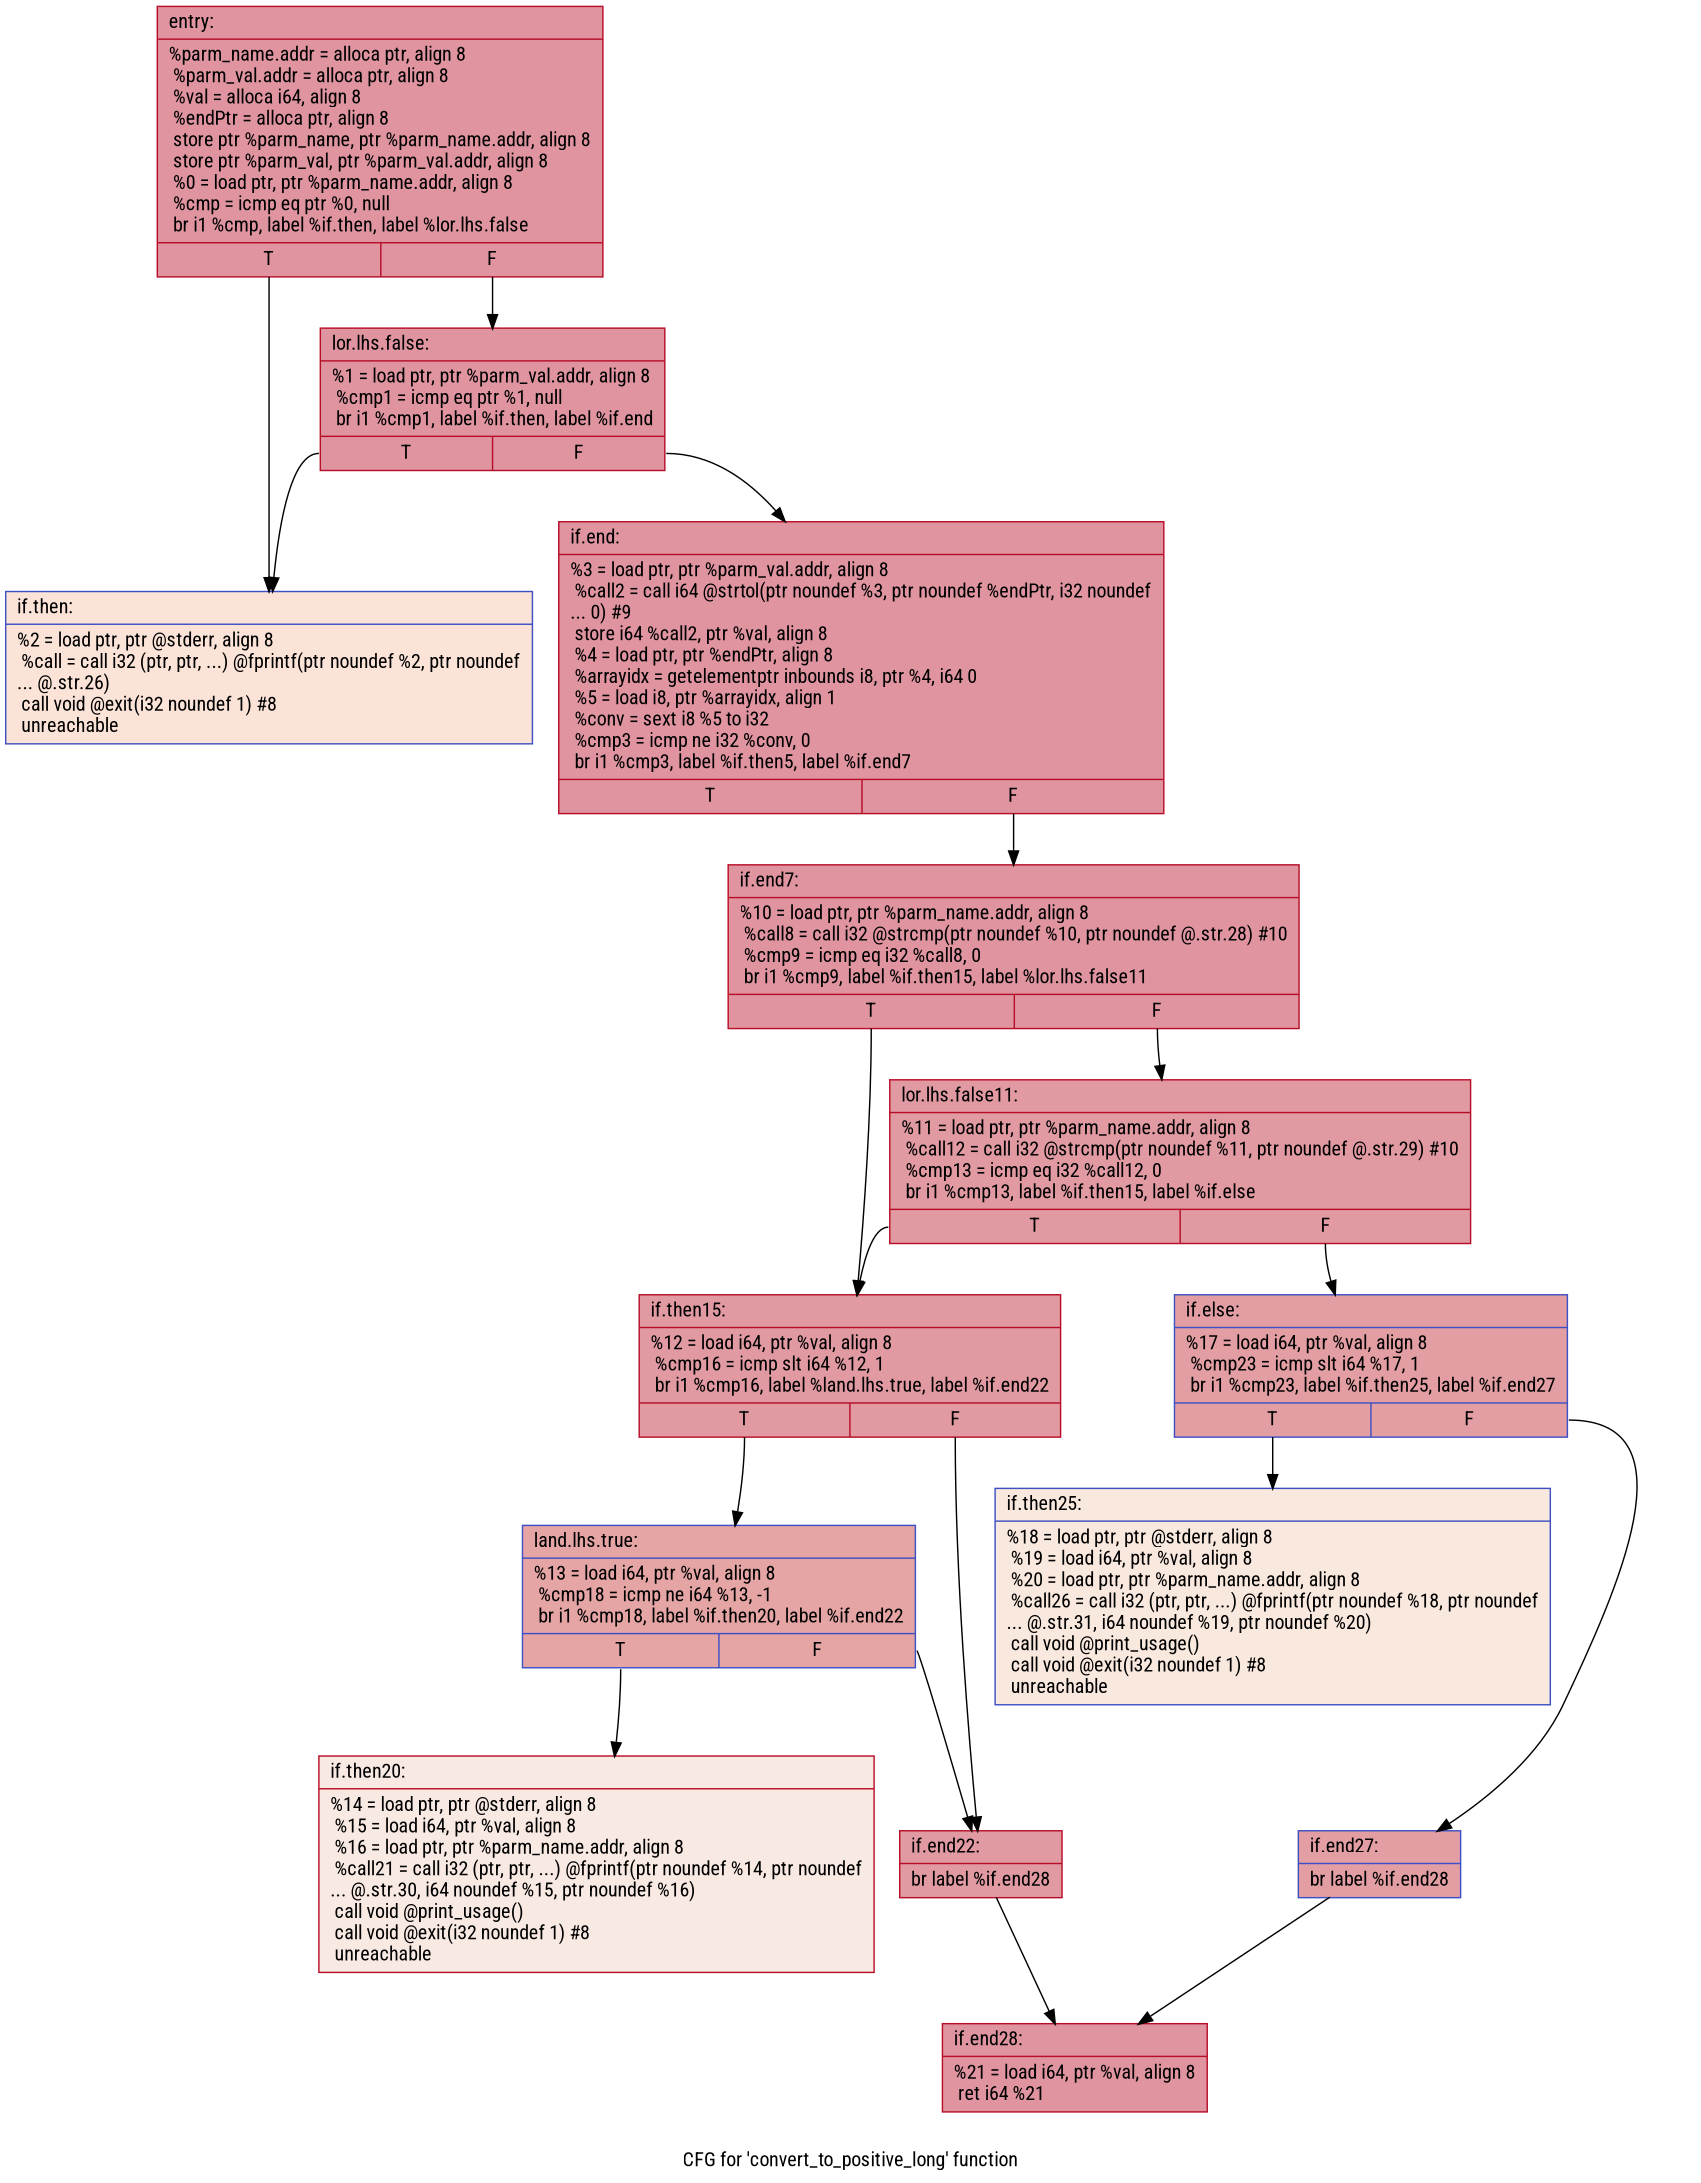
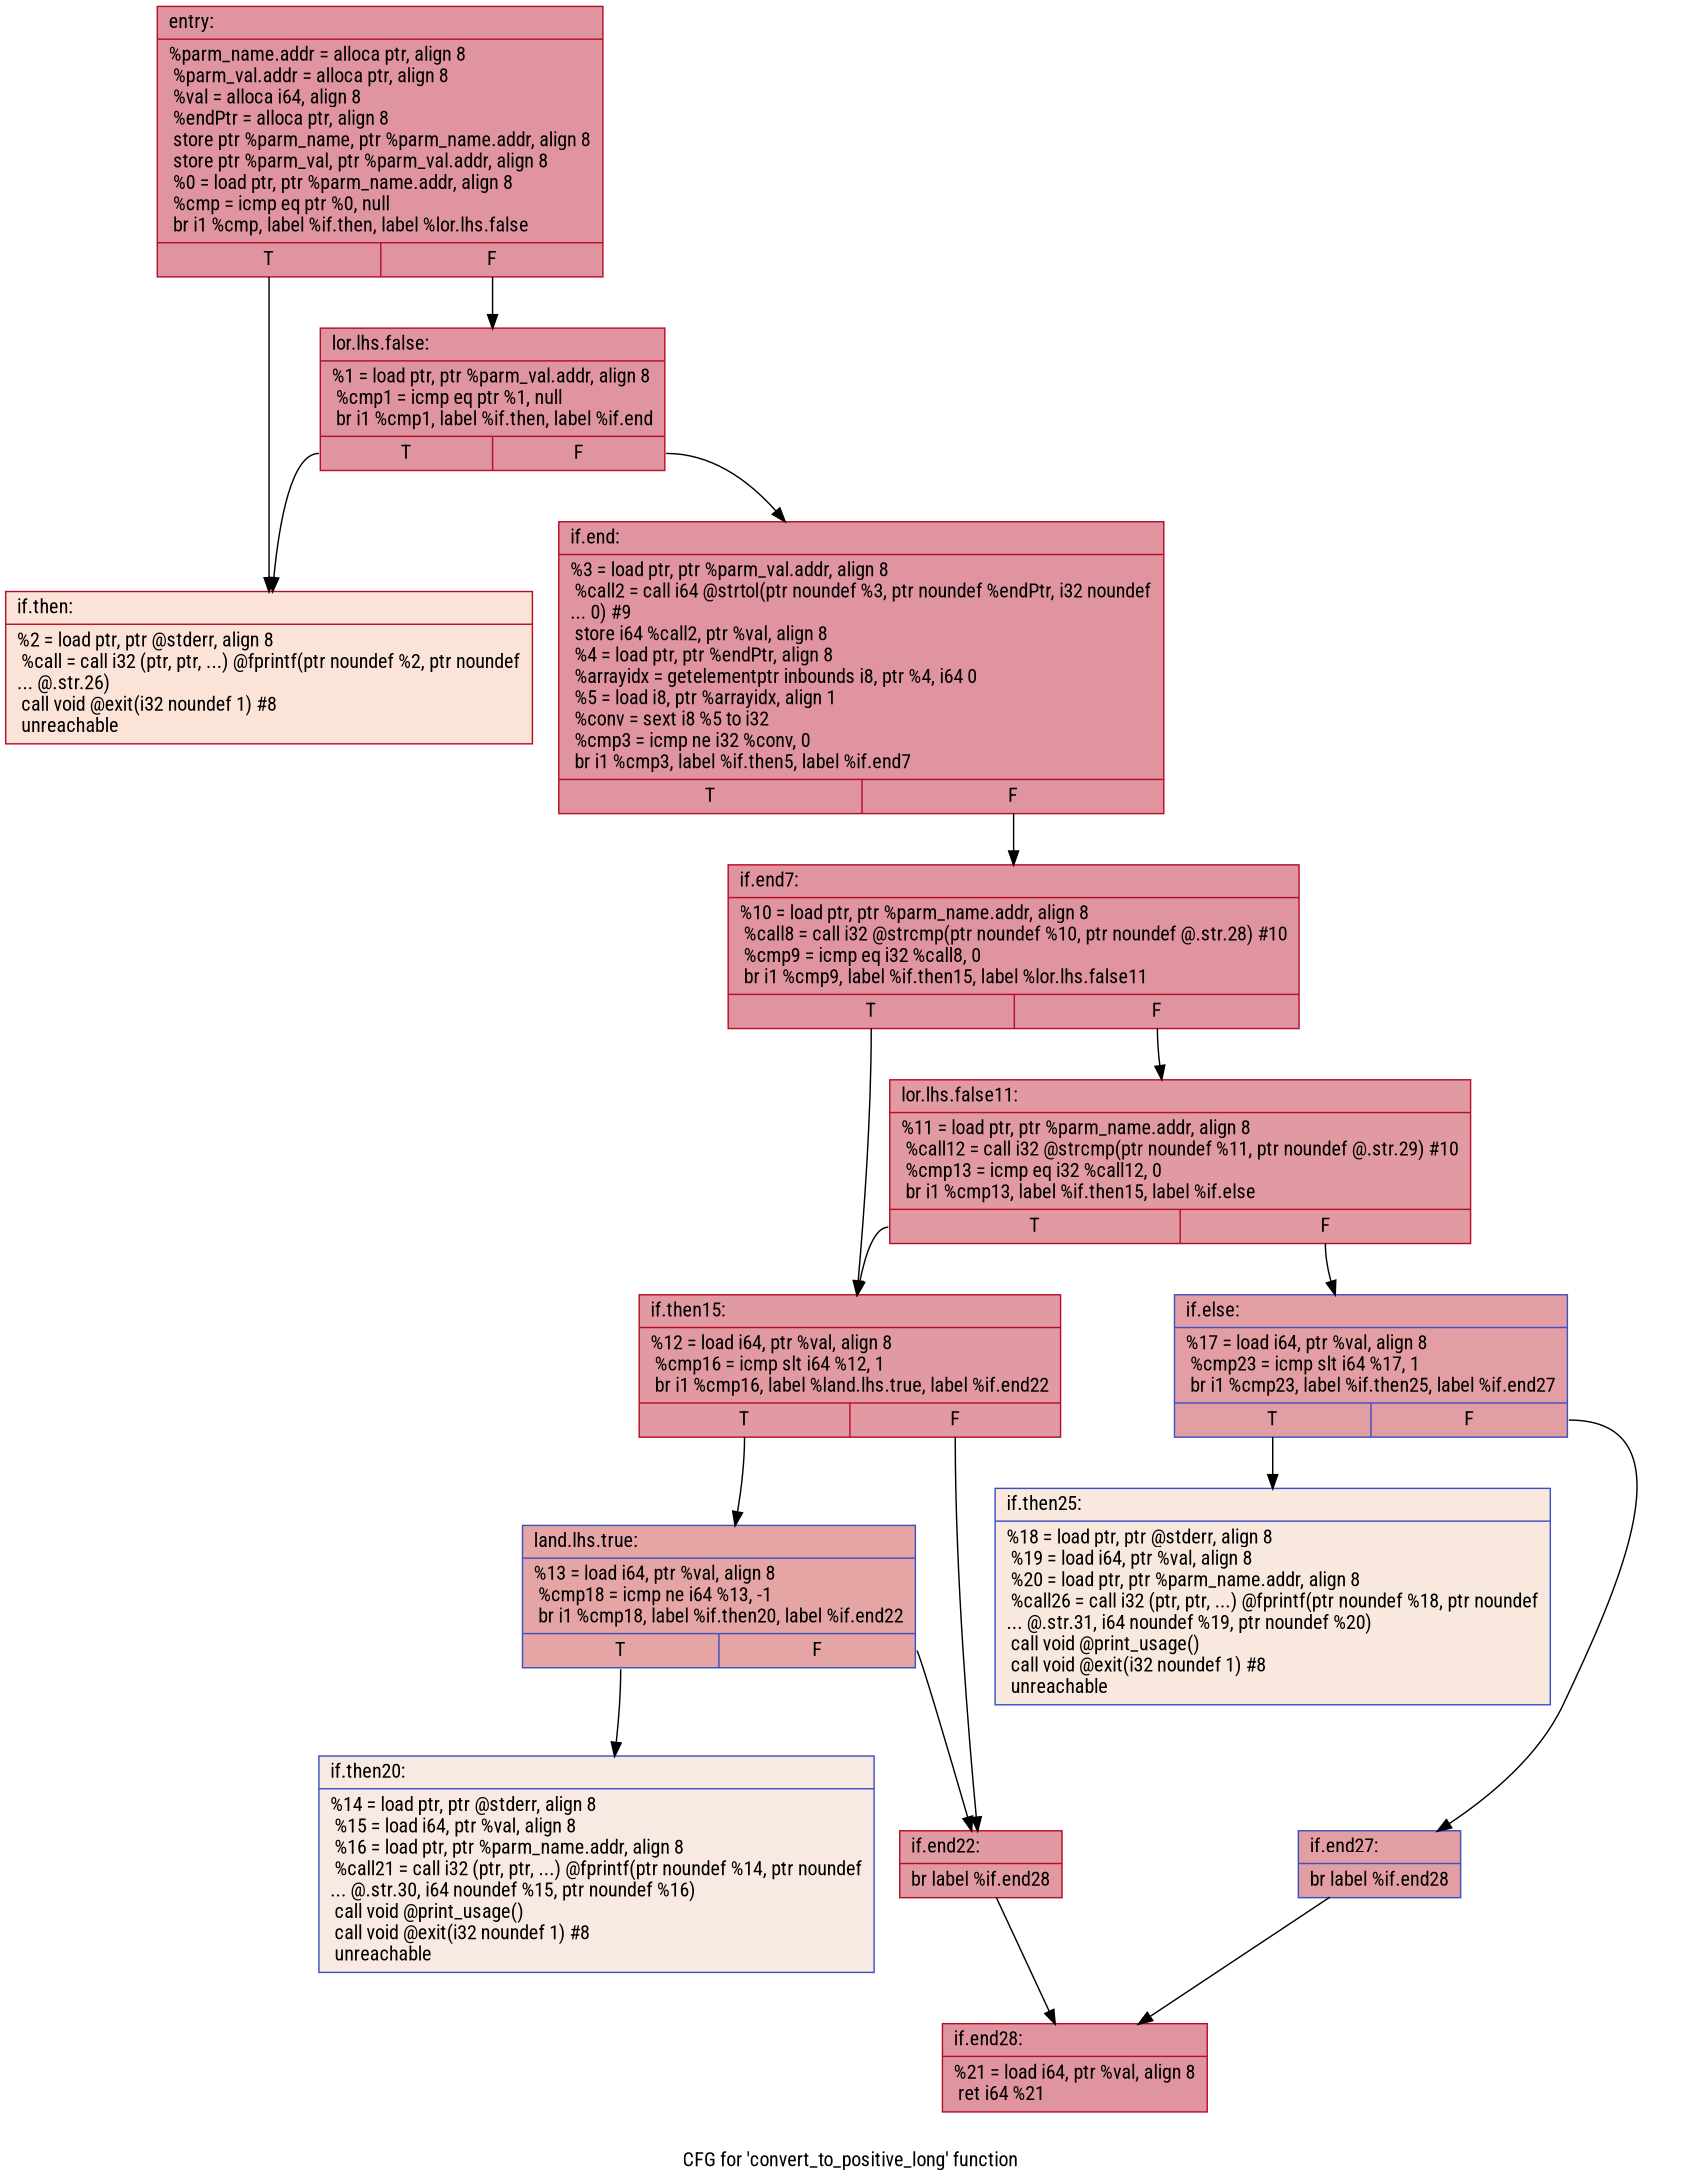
node "if.then:": color #3d50c3ff -> #b70d28ff
node "if.then20:": color #b70d28ff -> #3d50c3ff
